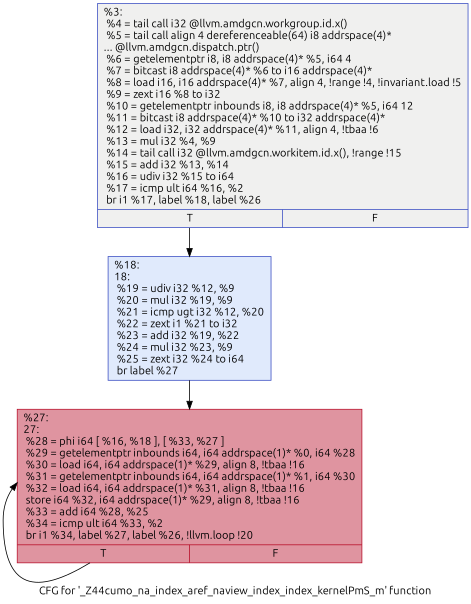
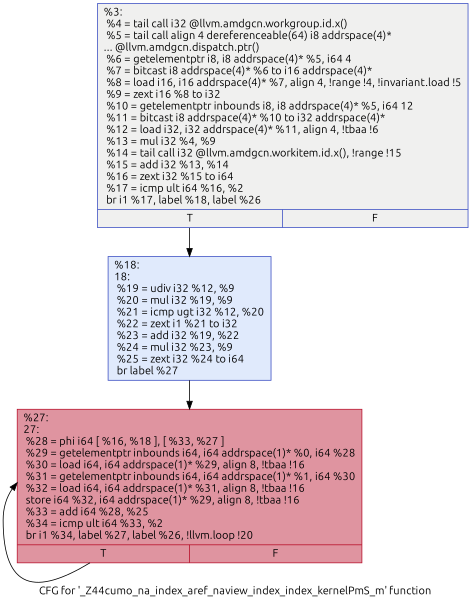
node "%3:": text "%16 = udiv i32 %15 to i64" -> "%16 = zext i32 %15 to i64"
